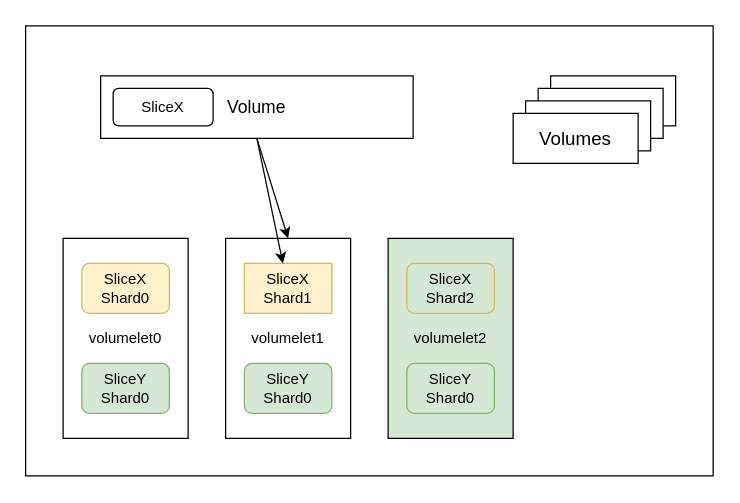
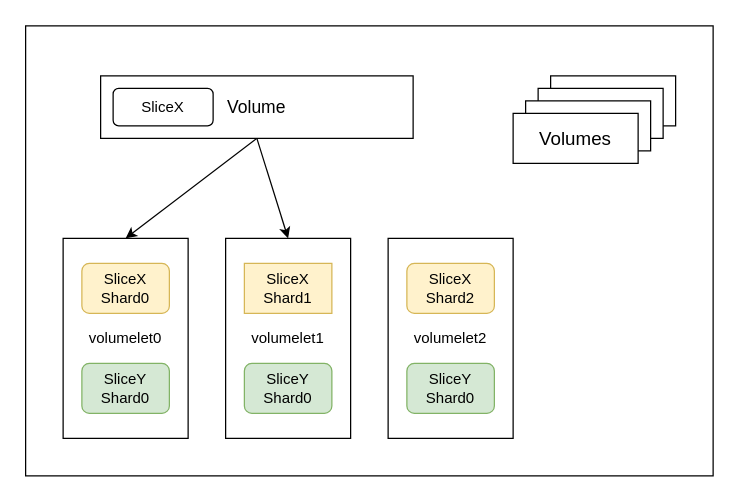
edge "Volume" -> "SliceXShard1": now "Volume" -> "volumelet0"
node "SliceXShard2": fillcolor #d5e8d4 -> #fff2cc
node "volumelet2": fillcolor #d5e8d4 -> #ffffff
